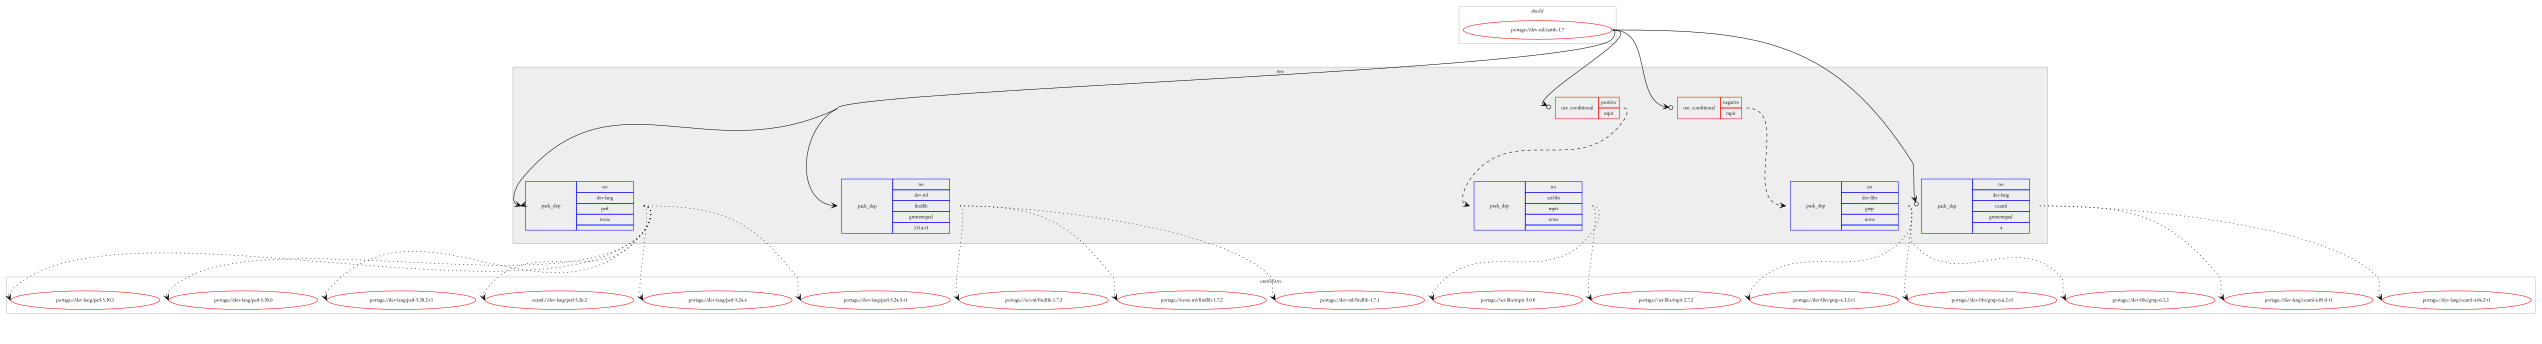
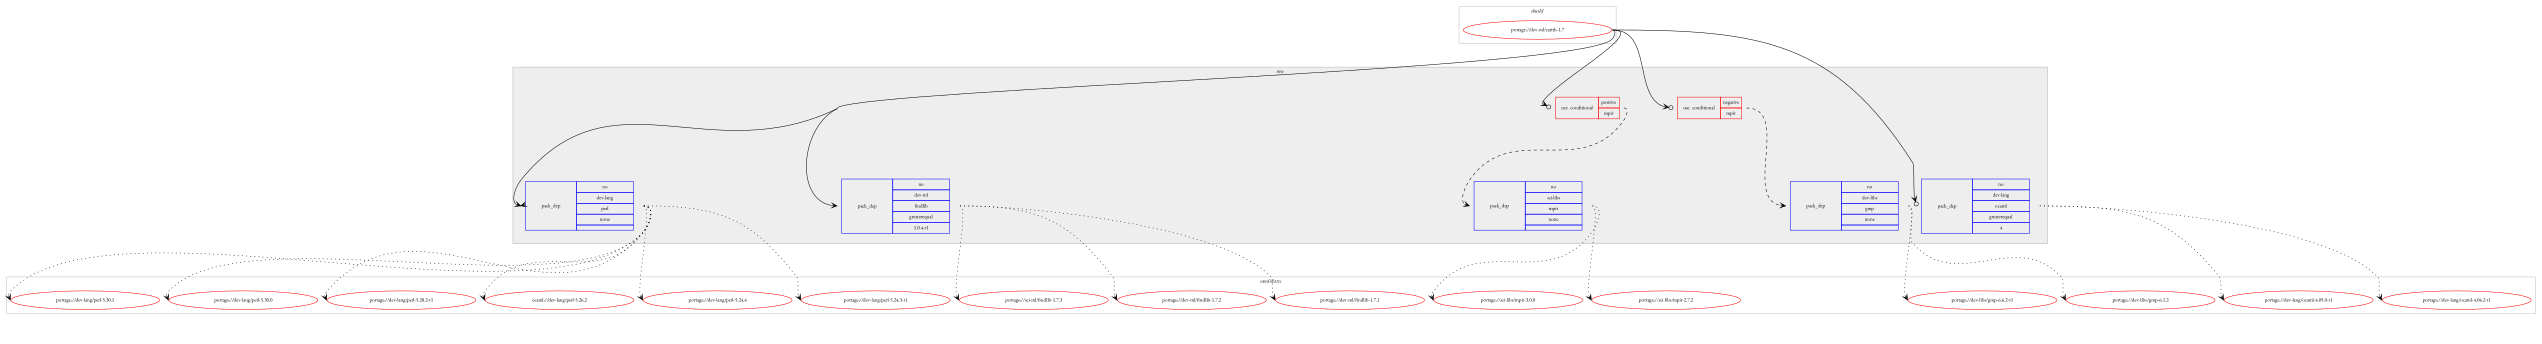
node "portage://none-ml/findlib-1.7.2": label "portage://none-ml/findlib-1.7.2" -> "portage://dev-ml/findlib-1.7.2"
node "portage://dev-libs/gmp-4.3.2-r1": removed
